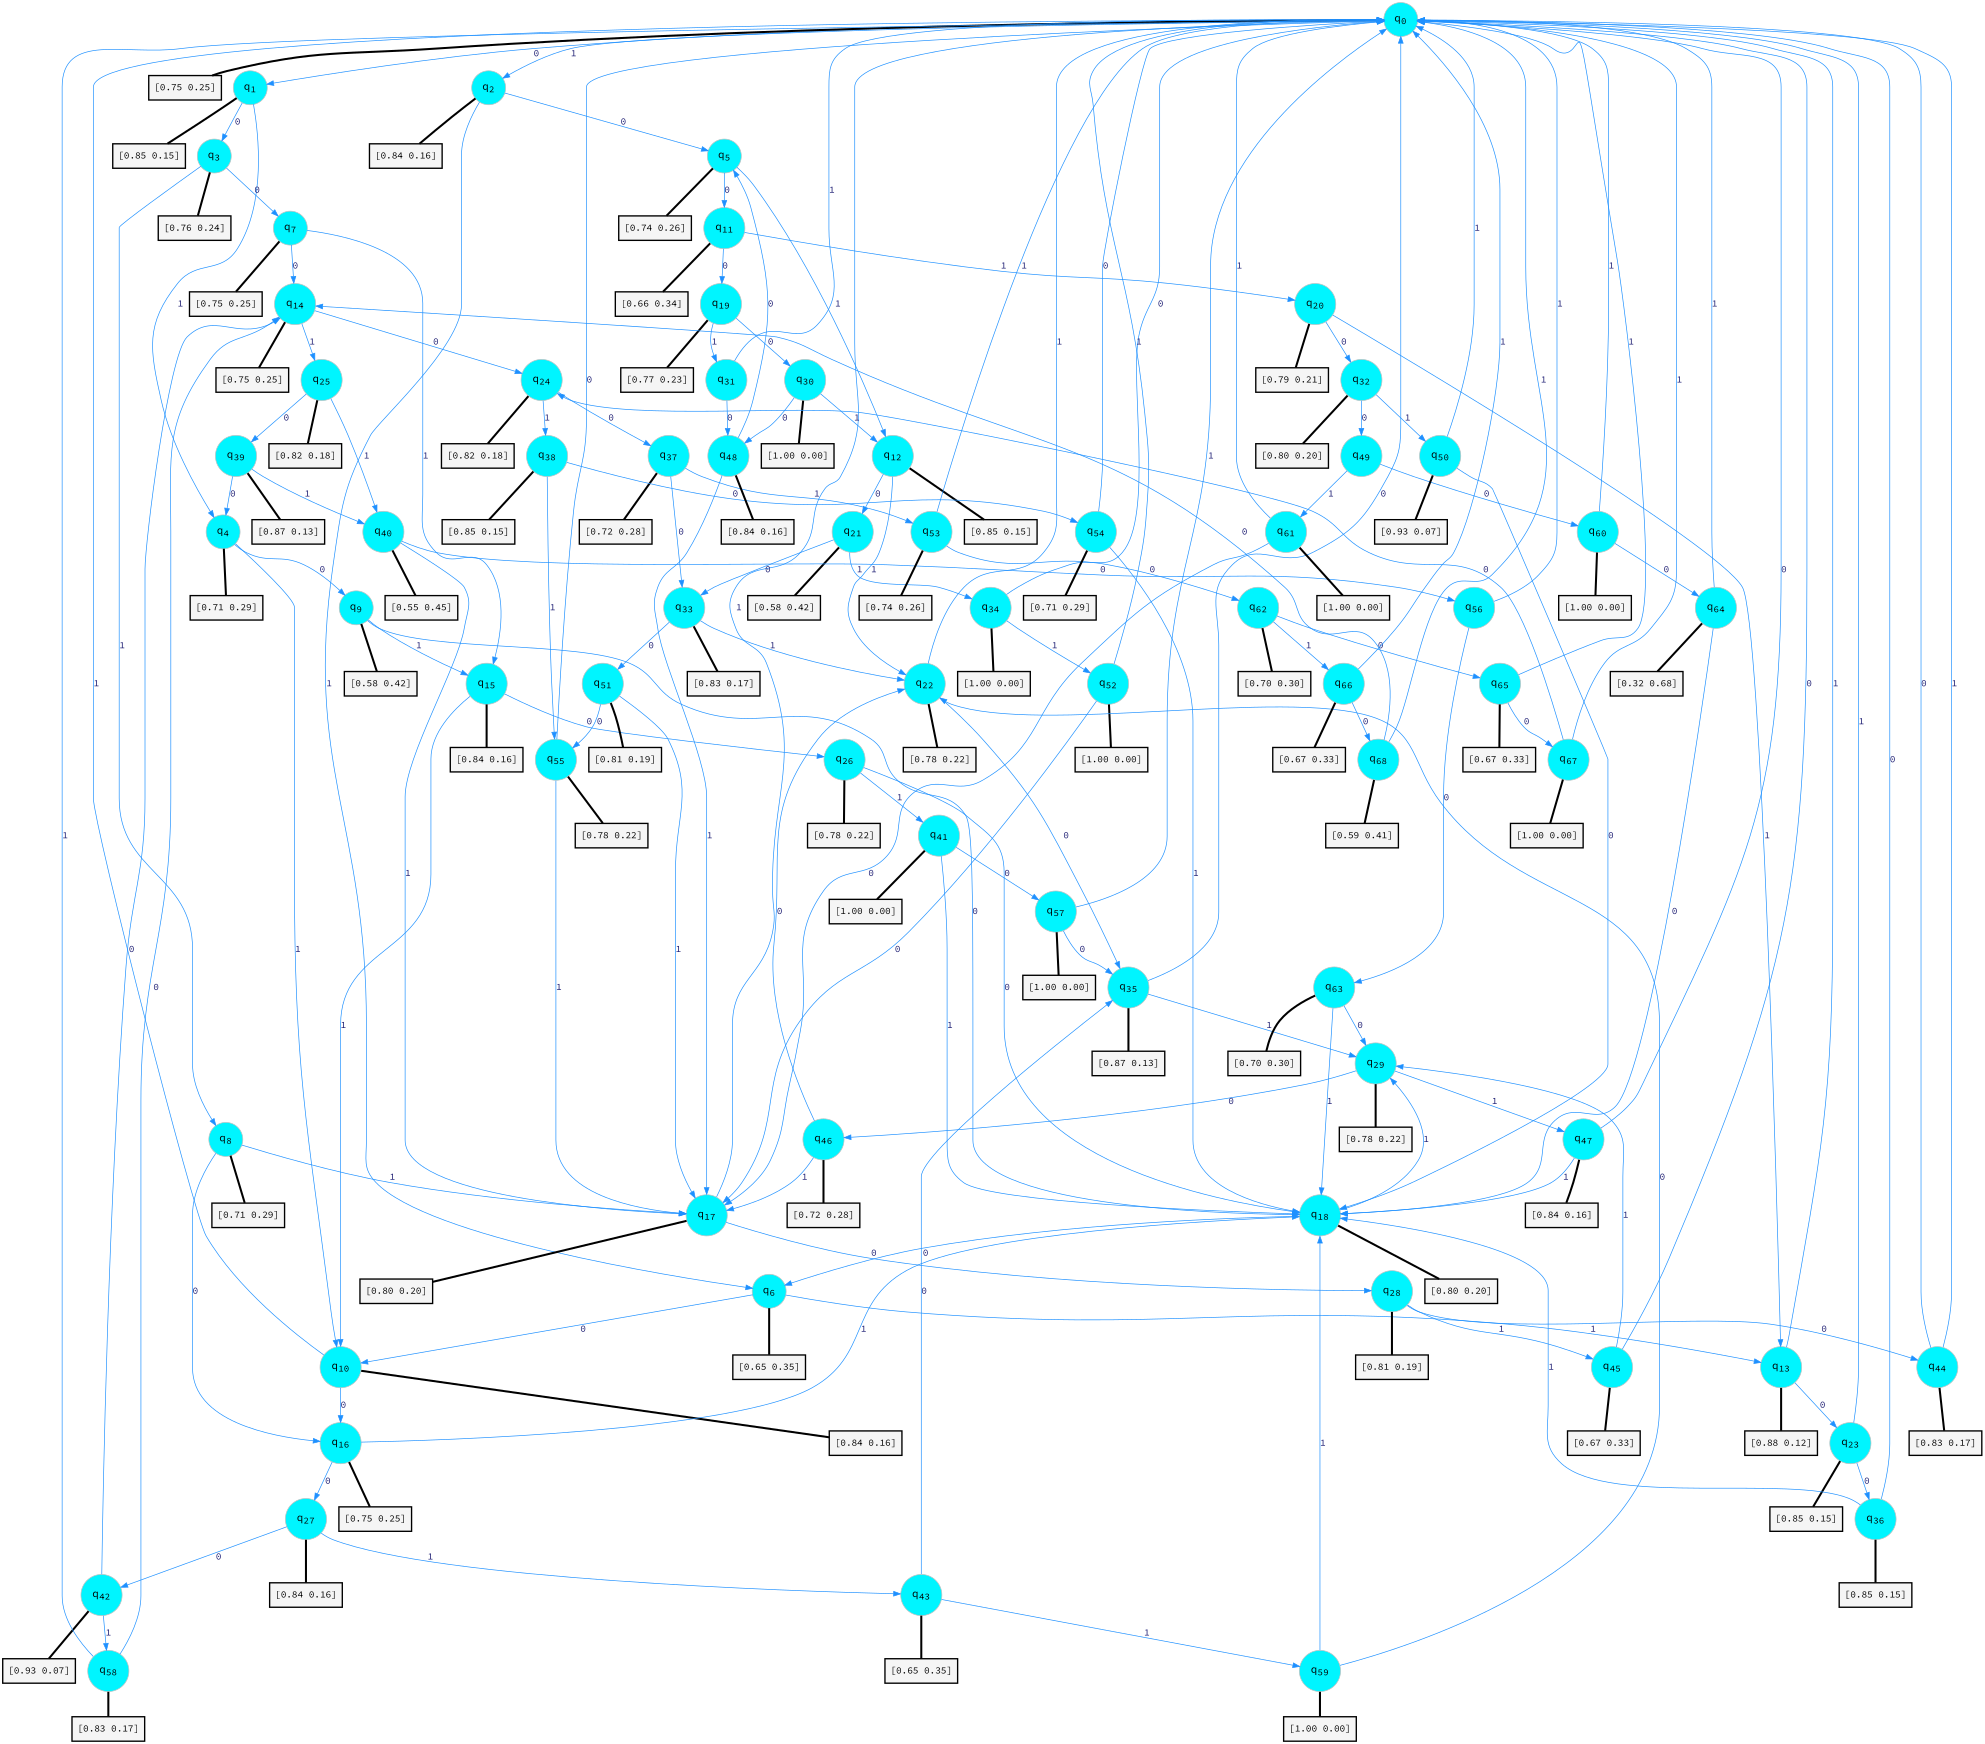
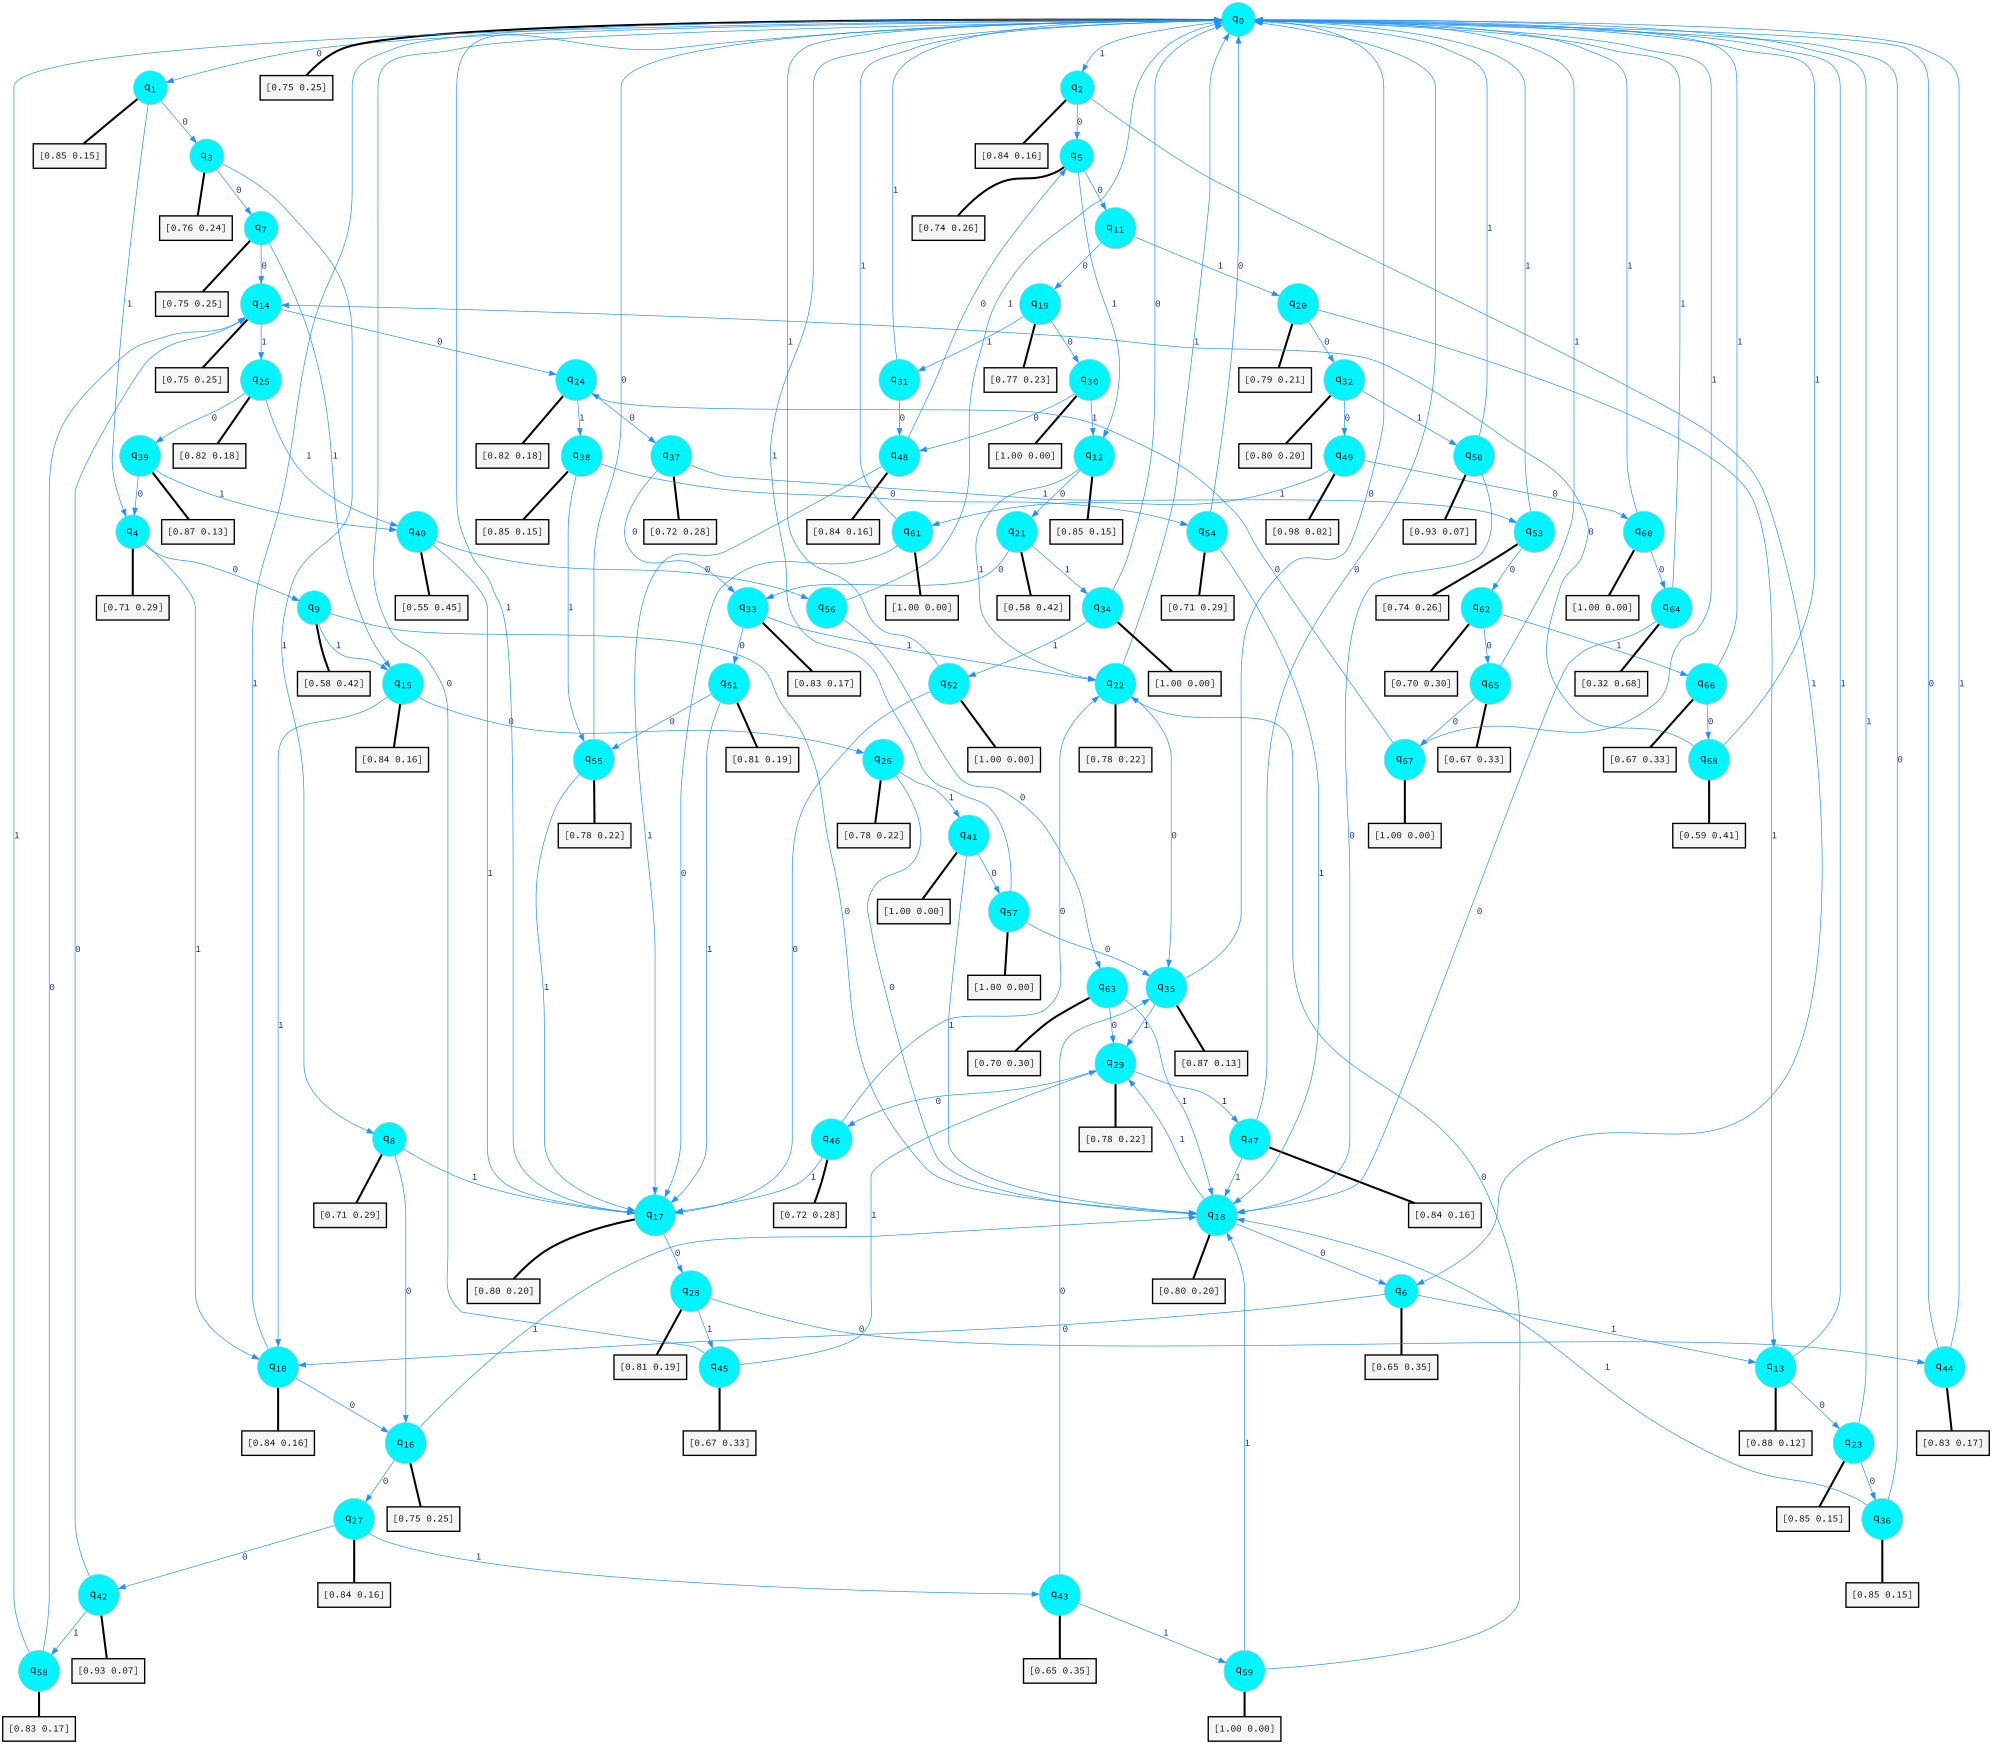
node "[0.66 0.34]": removed
node "[0.98 0.02]": added
